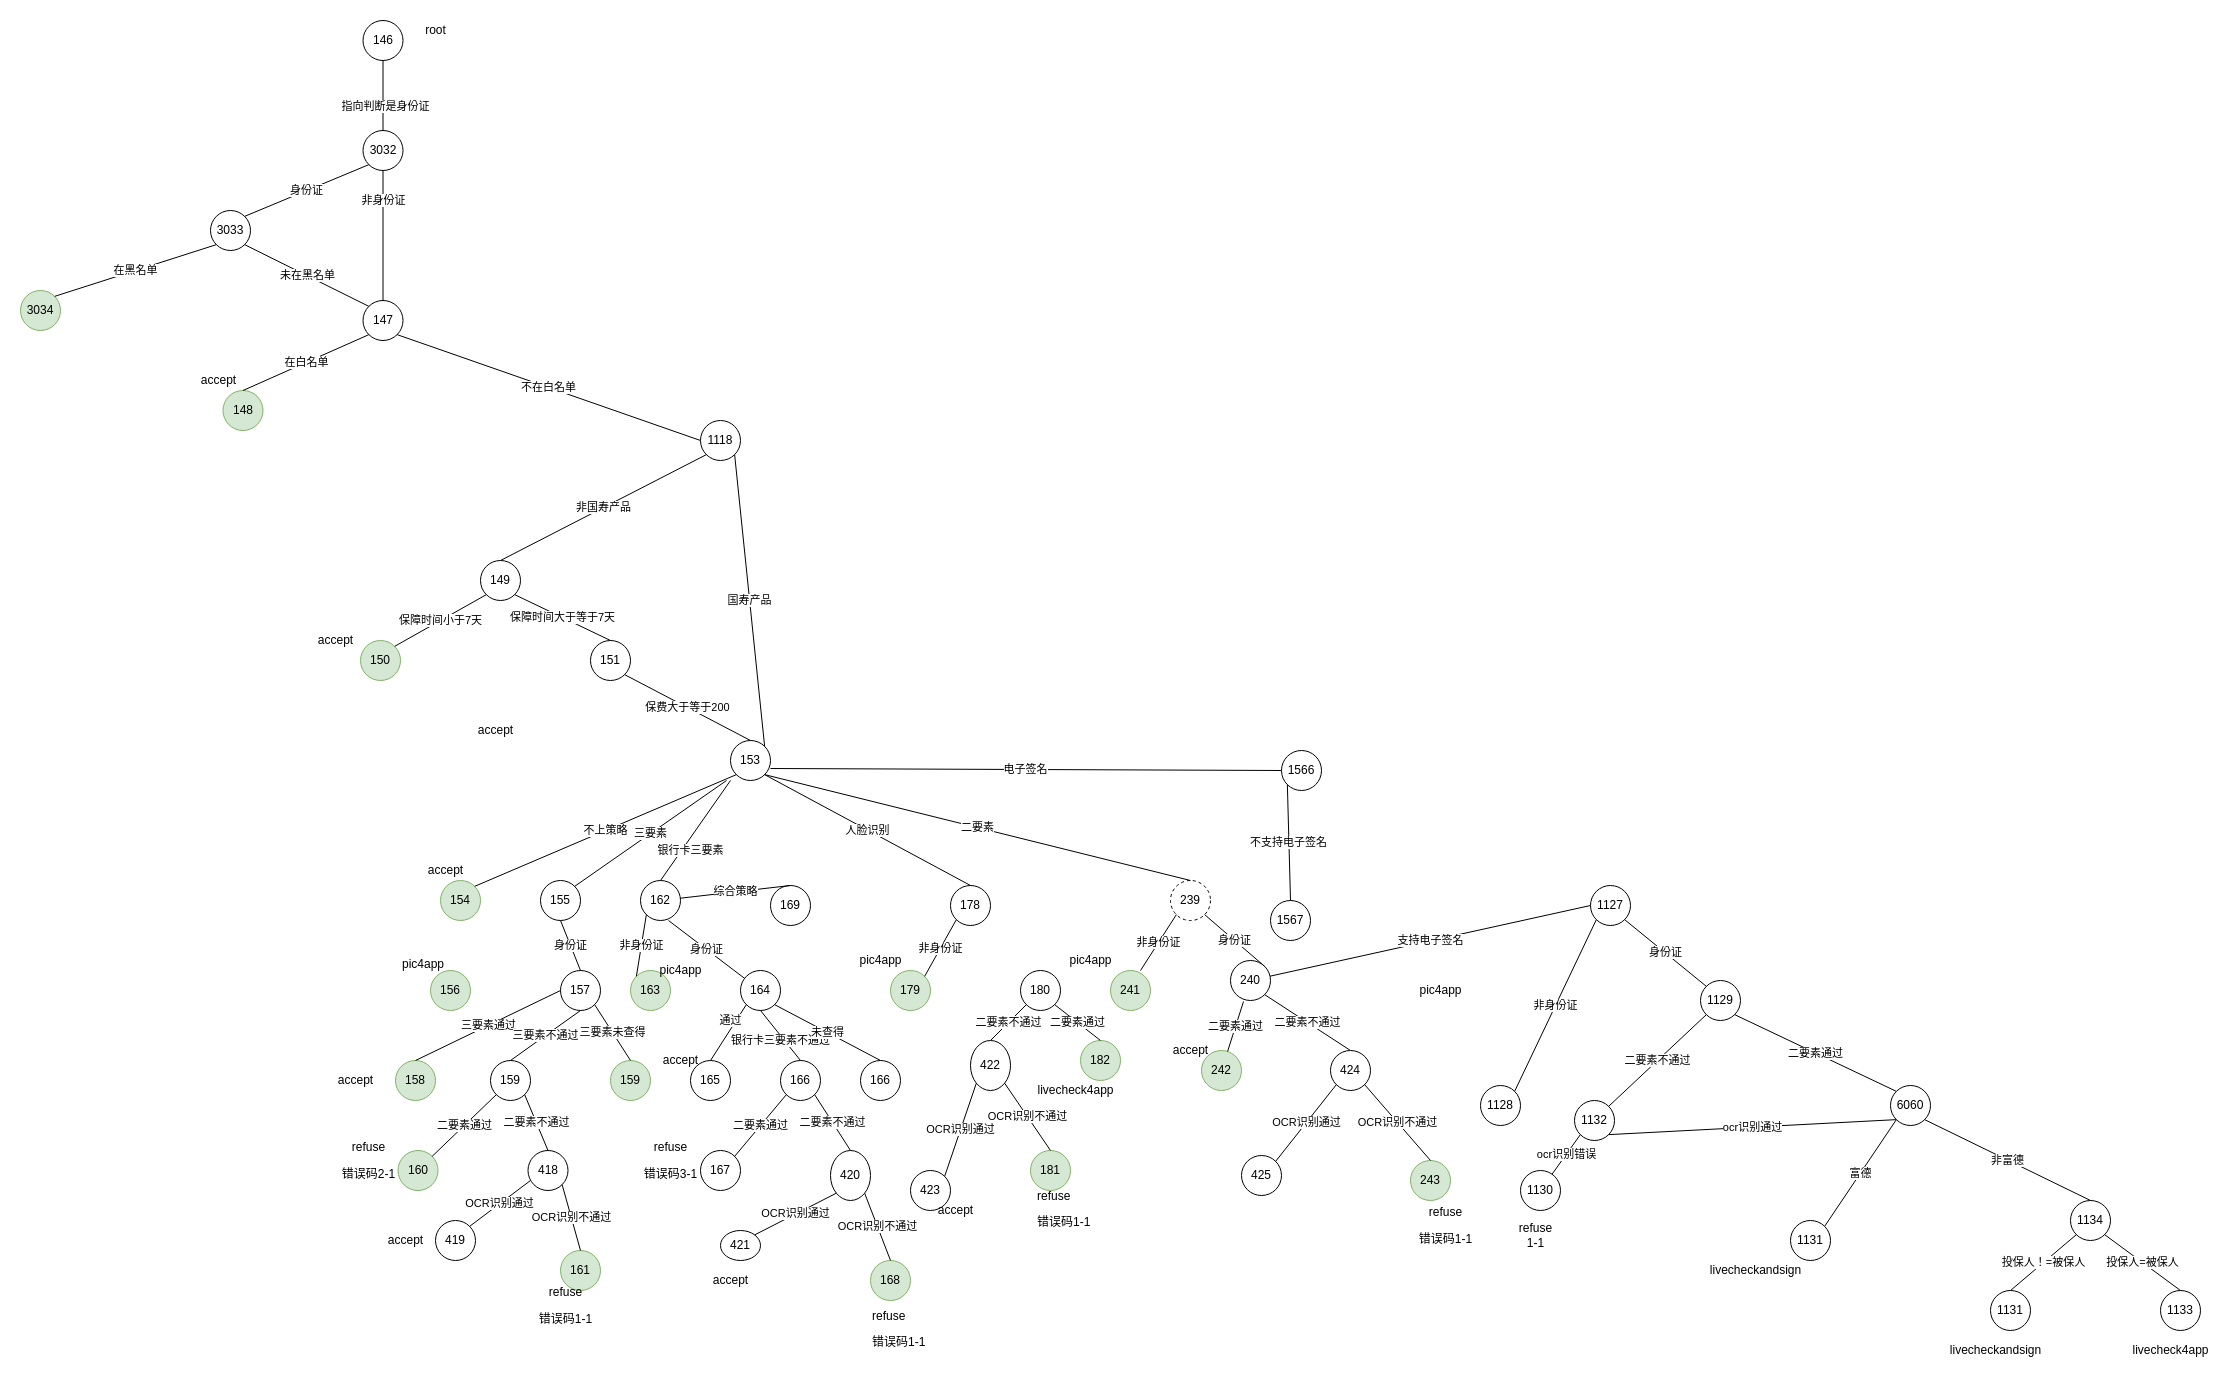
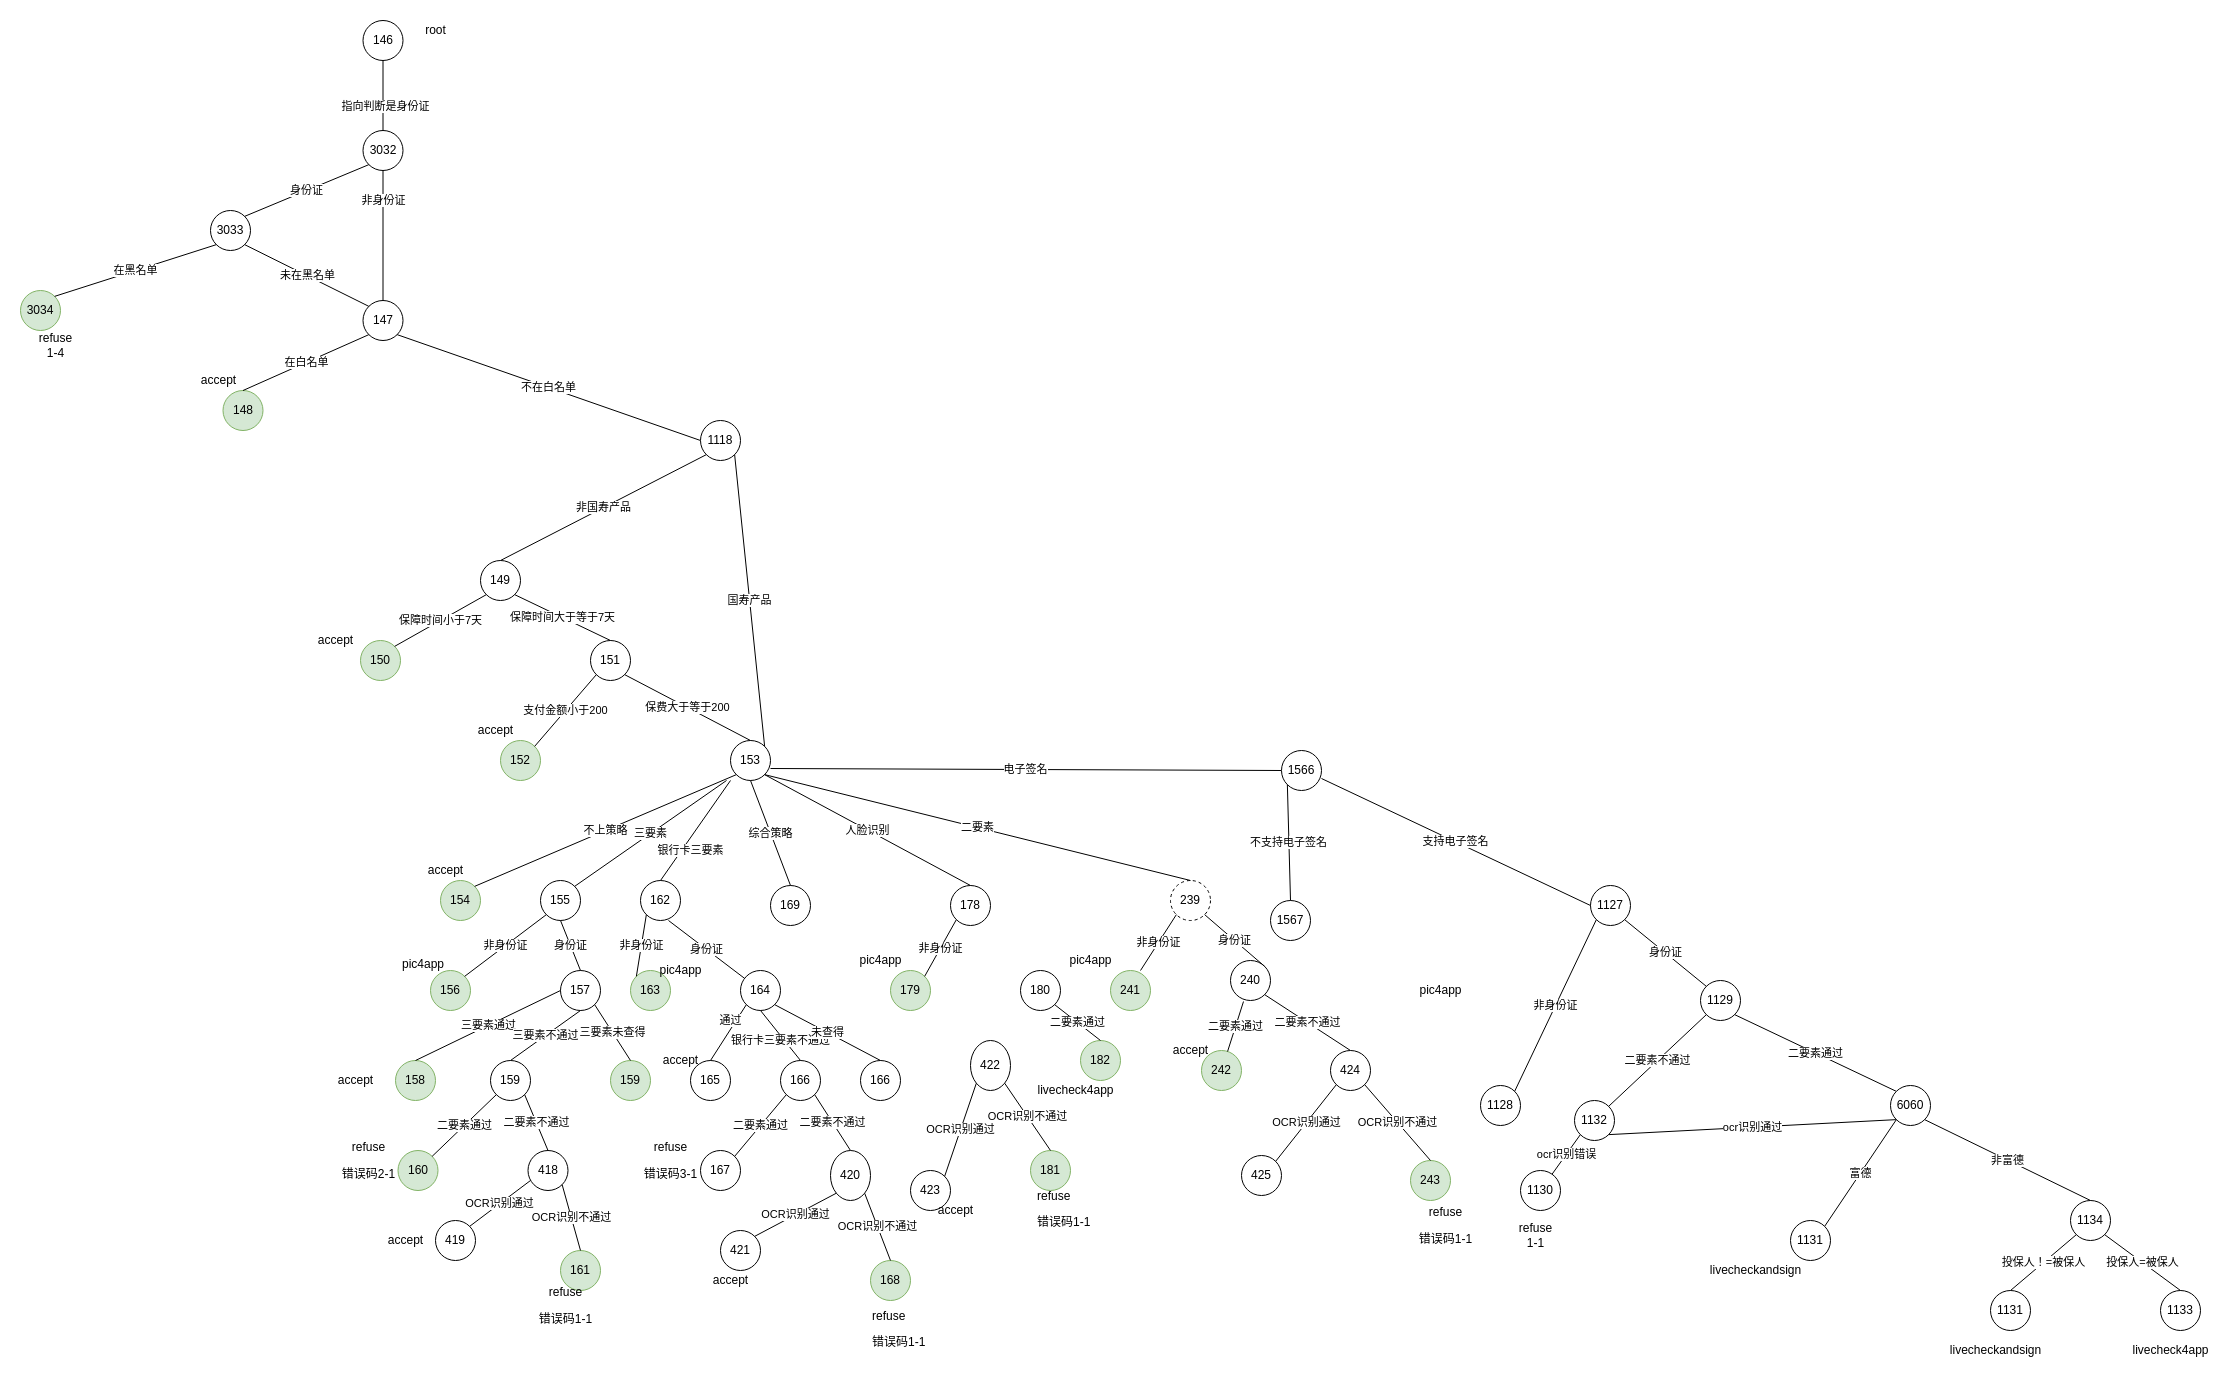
node "refuse 1-4": added
edge "151" -- "152": added, label "支付金额小于200"
node "152": added
edge "162" -- "169": now "153" -- "169"
edge "1127" -- "240": now "1127" -- "1566"
edge "155" -- "156": added, label "非身份证"
edge "180" -- "422": removed, label "二要素不通过"
node "421": size 40x30 -> 40x40
